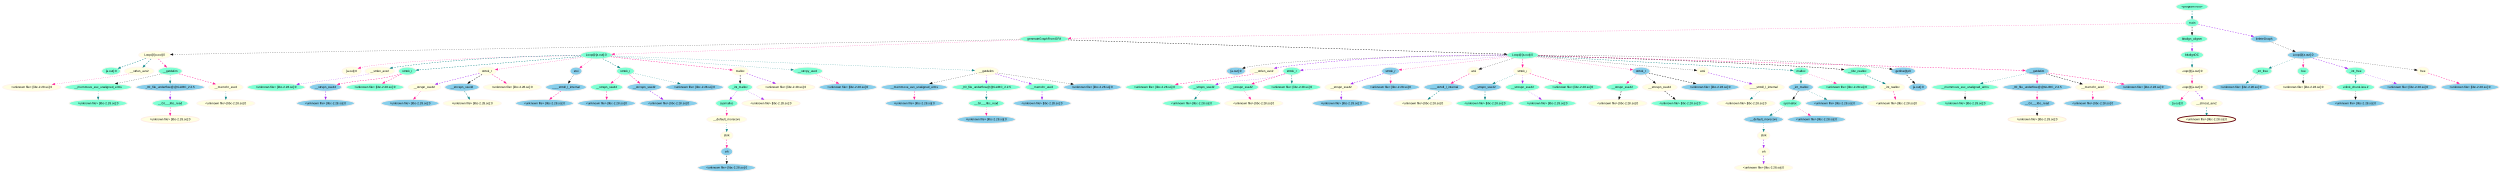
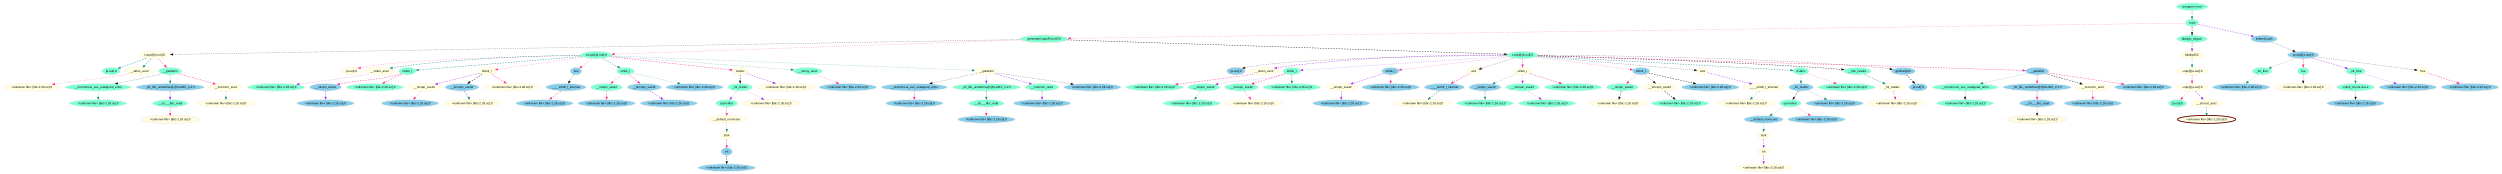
node "bitalignDC": fillcolor aquamarine -> lightyellow
